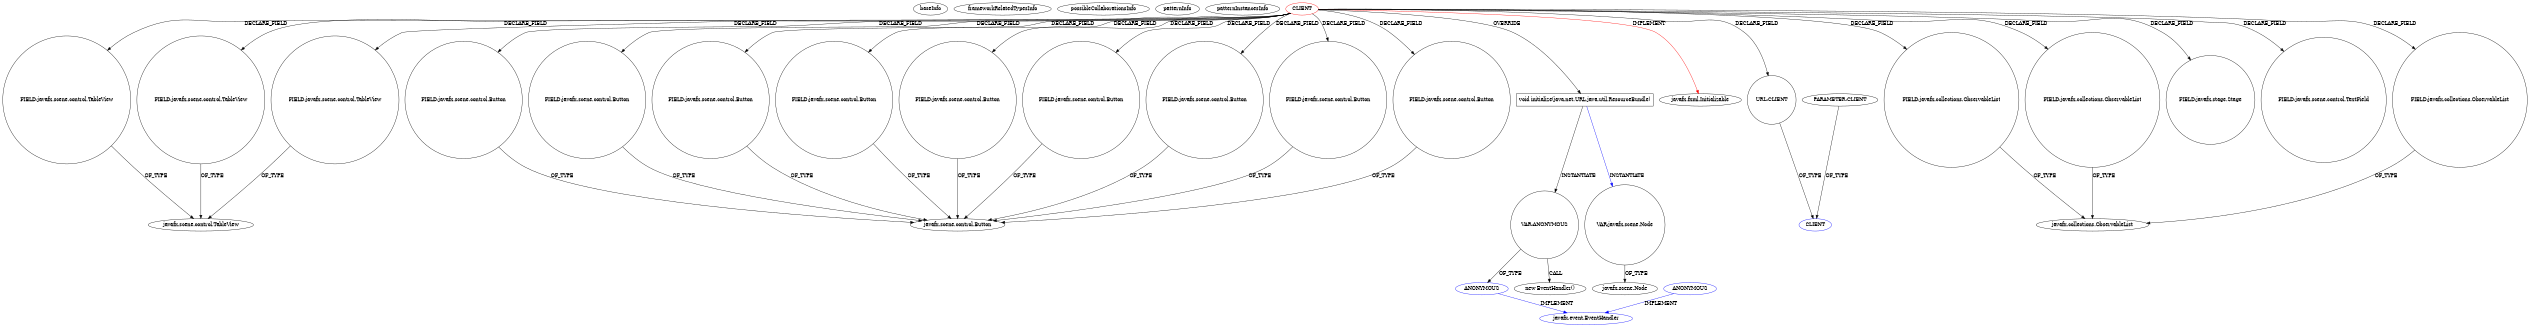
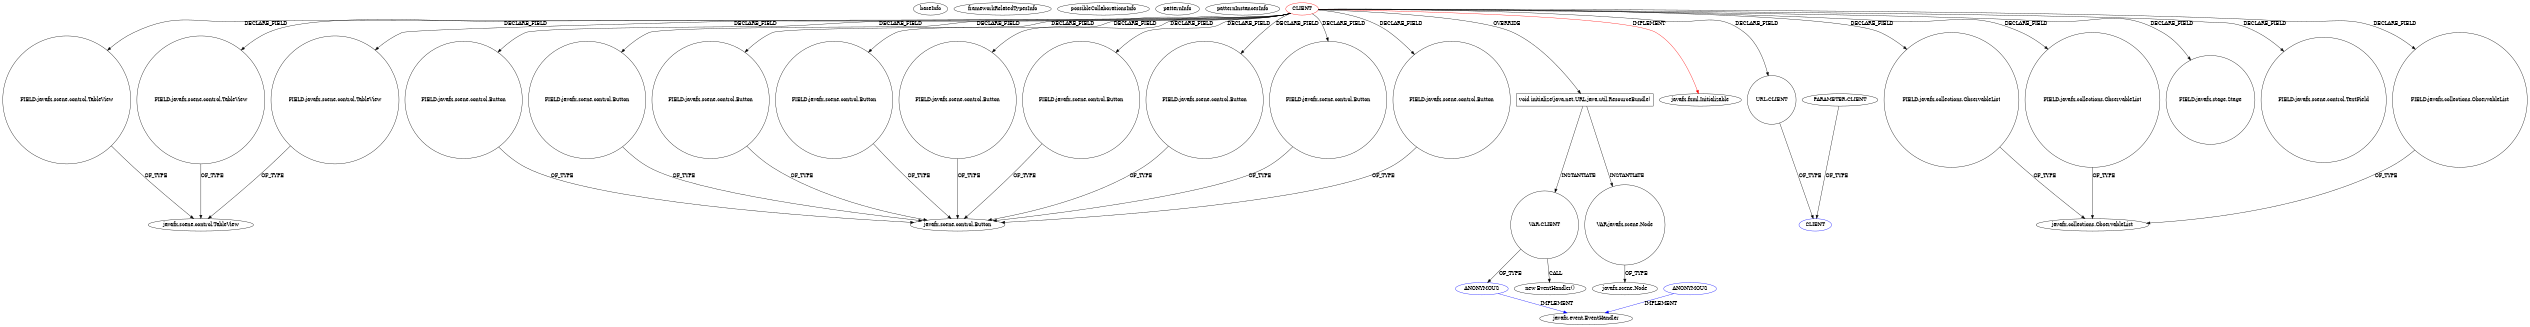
edge "void initialize(java.net.URL,java.util.ResourceBundle)" -> "VAR:javafx.scene.Node": color blue -> black
node "VAR:ANONYMOUS": label "VAR:ANONYMOUS" -> "VAR:CLIENT"
node "javafx.event.EventHandler": color blue -> black
